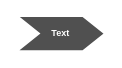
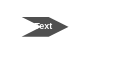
node "Text": size 90x36 -> 56x23
